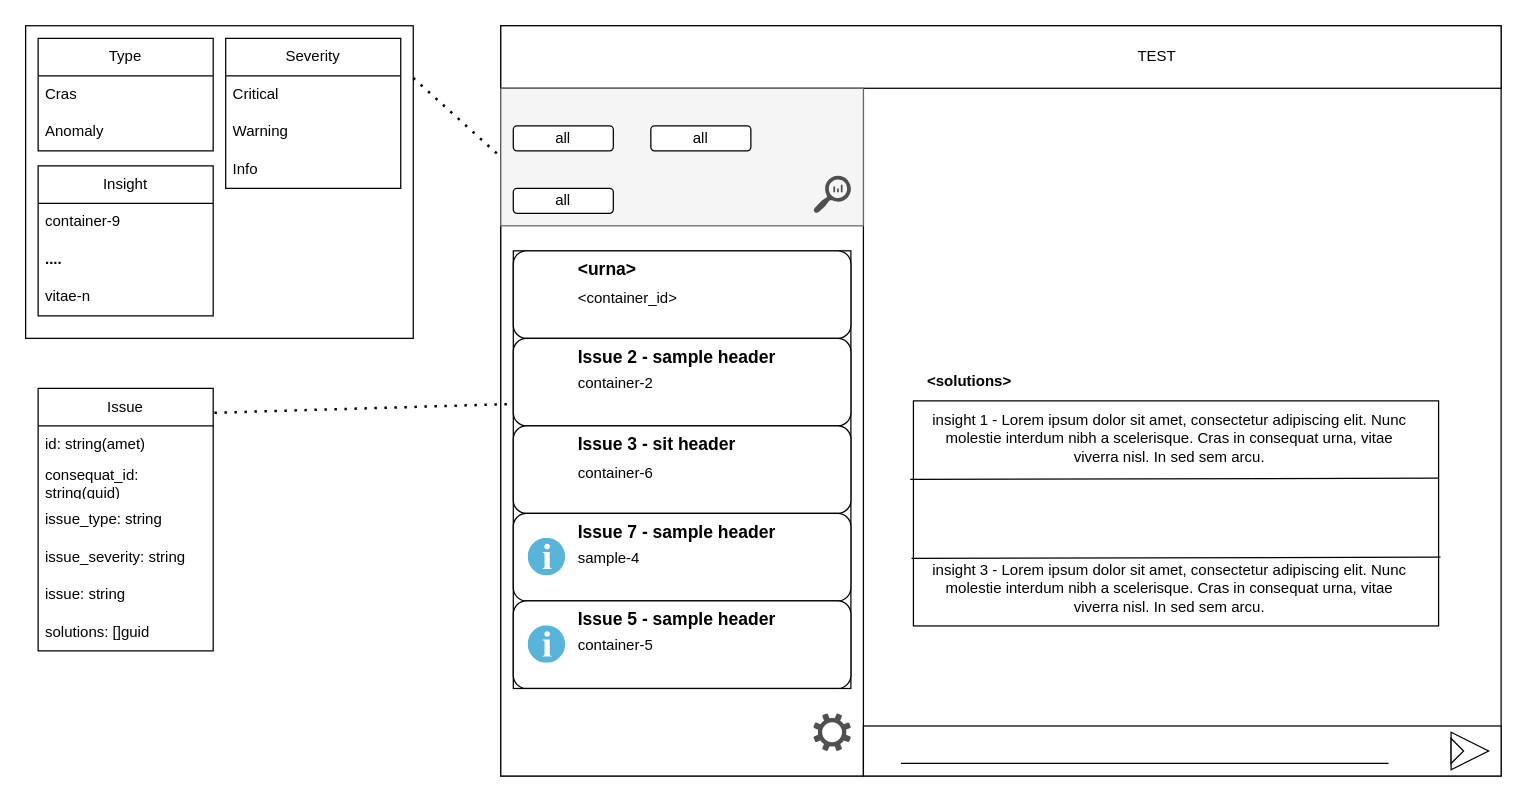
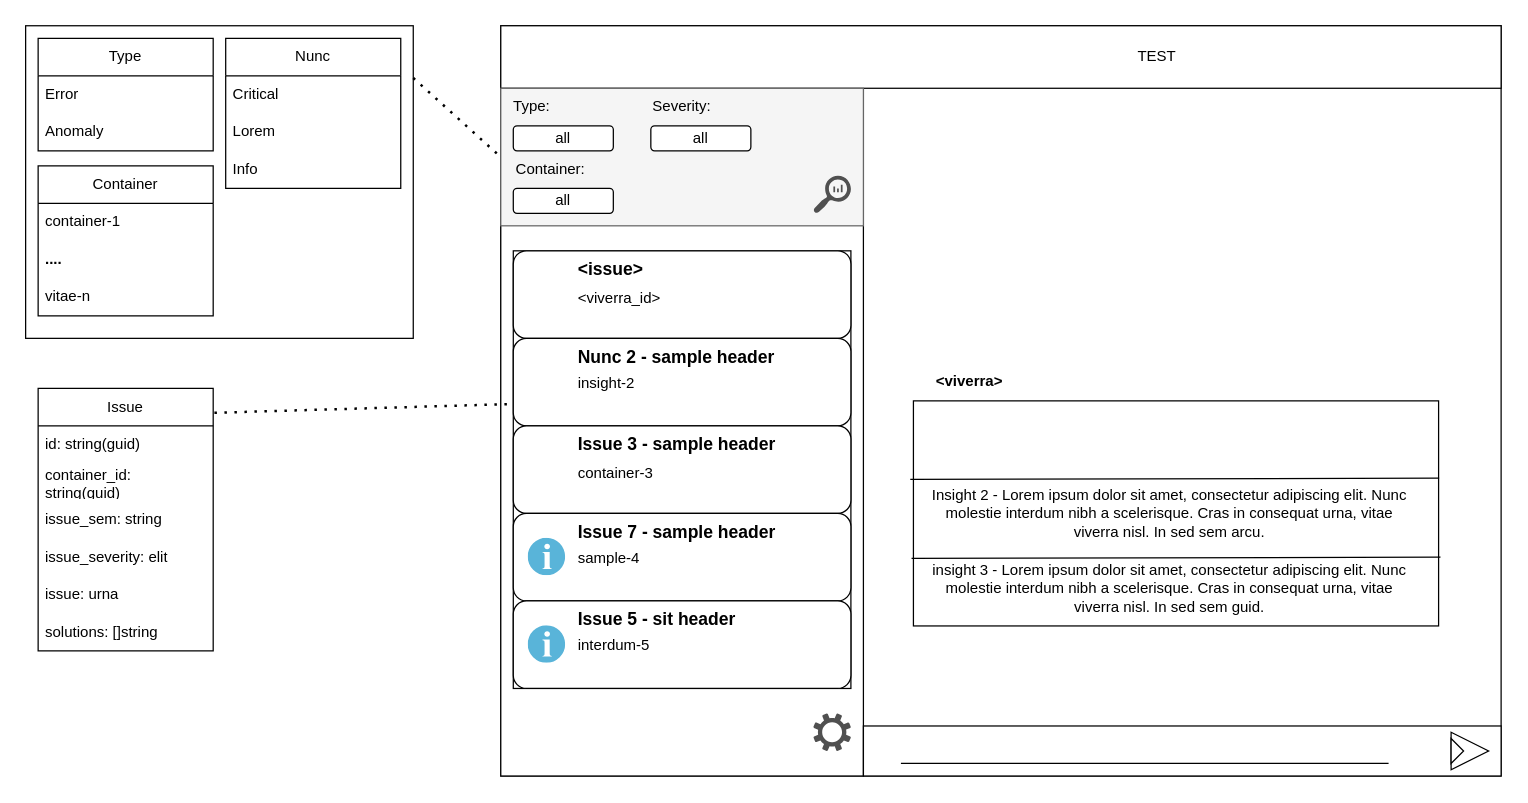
node "Severity": label "Severity" -> "Nunc"
node "Cras": label "Cras" -> "Error"
node "Type:": added
node "Severity:": added
node "Warning": label "Warning" -> "Lorem"
node "Container:": added
node "Insight": label "Insight" -> "Container"
node "container-9": label "container-9" -> "container-1"
node "<urna>": label "<urna>" -> "<issue>"
node "<container_id>": label "<container_id>" -> "<viverra_id>"
node "Issue 2 - sample header": label "Issue 2 - sample header" -> "Nunc 2 - sample header"
node "<solutions>": label "<solutions>" -> "<viverra>"
node "container-2": label "container-2" -> "insight-2"
node "insight 1 - Lorem ipsum dolor sit amet, consectetur adipiscing elit. Nunc molestie interdum nibh a scelerisque. Cras in consequat urna, vitae viverra nisl. In sed sem arcu.": removed
node "id: string(amet)": label "id: string(amet)" -> "id: string(guid)"
node "Issue 3 - sit header": label "Issue 3 - sit header" -> "Issue 3 - sample header"
node "container-6": label "container-6" -> "container-3"
node "consequat_id: string(guid)": label "consequat_id: string(guid)" -> "container_id: string(guid)"
node "Insight 2 - Lorem ipsum dolor sit amet, consectetur adipiscing elit. Nunc molestie interdum nibh a scelerisque. Cras in consequat urna, vitae viverra nisl. In sed sem arcu.": added
node "issue_type: string": label "issue_type: string" -> "issue_sem: string"
node "issue_severity: string": label "issue_severity: string" -> "issue_severity: elit"
node "insight 3 - Lorem ipsum dolor sit amet, consectetur adipiscing elit. Nunc molestie interdum nibh a scelerisque. Cras in consequat urna, vitae viverra nisl. In sed sem arcu.": label "insight 3 - Lorem ipsum dolor sit amet, consectetur adipiscing elit. Nunc molestie interdum nibh a scelerisque. Cras in consequat urna, vitae viverra nisl. In sed sem arcu." -> "insight 3 - Lorem ipsum dolor sit amet, consectetur adipiscing elit. Nunc molestie interdum nibh a scelerisque. Cras in consequat urna, vitae viverra nisl. In sed sem guid."
node "issue: string": label "issue: string" -> "issue: urna"
node "Issue 5 - sample header": label "Issue 5 - sample header" -> "Issue 5 - sit header"
node "solutions: []guid": label "solutions: []guid" -> "solutions: []string"
node "container-5": label "container-5" -> "interdum-5"
